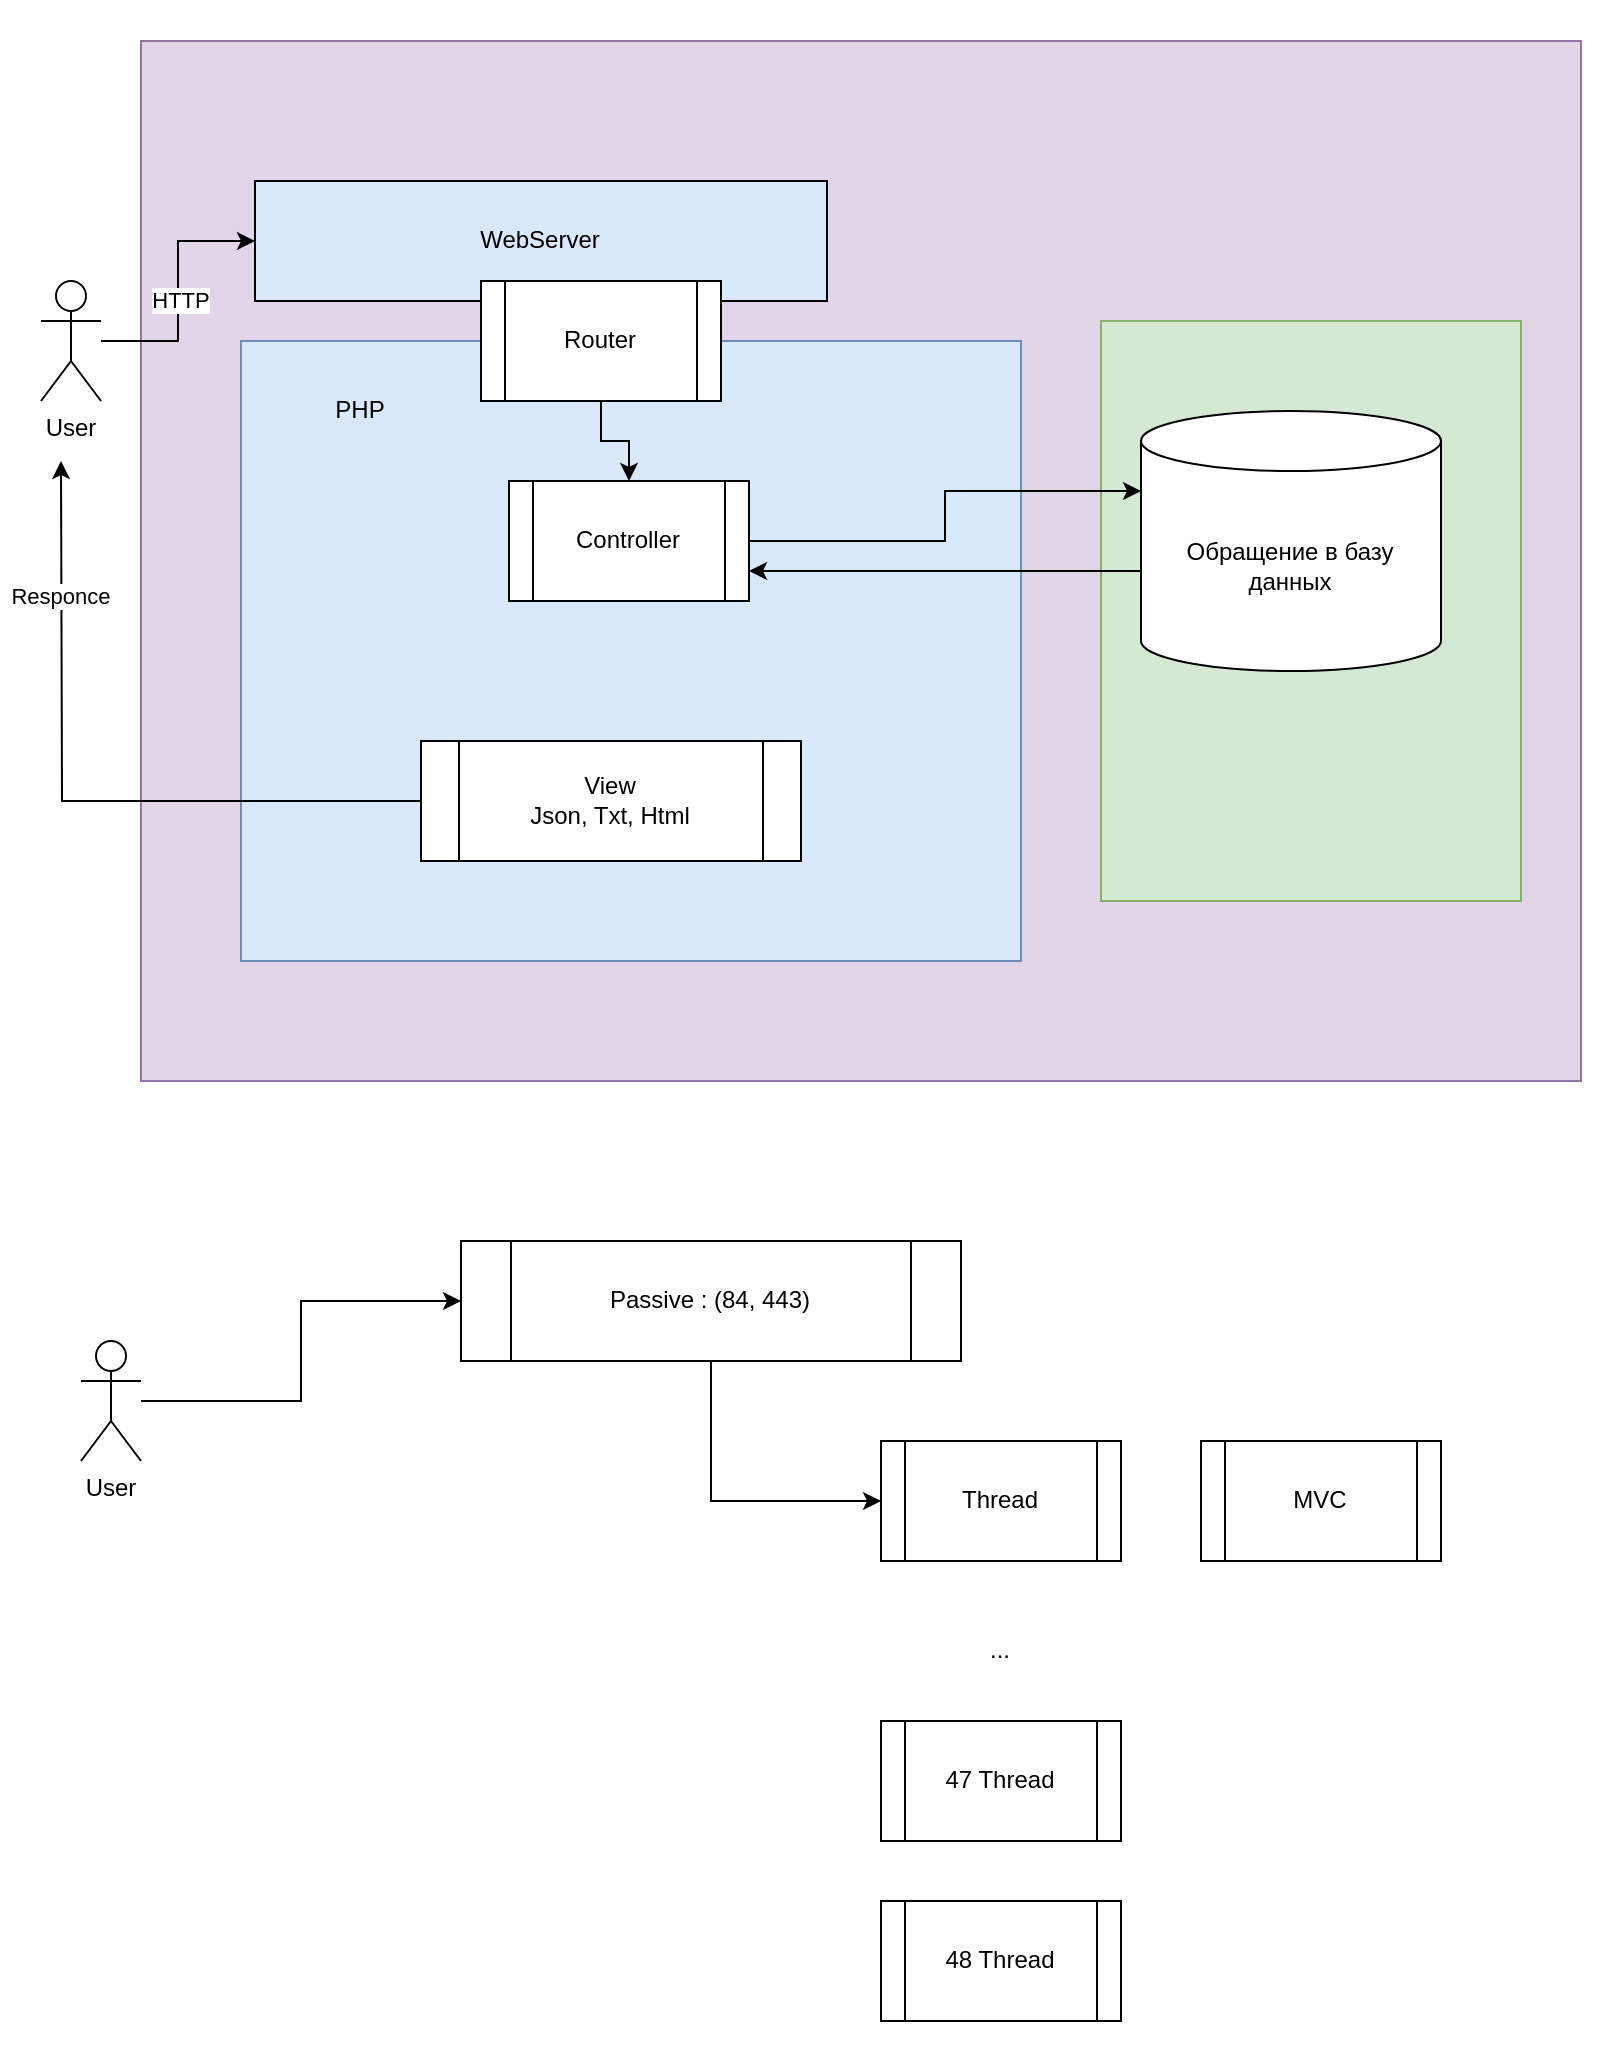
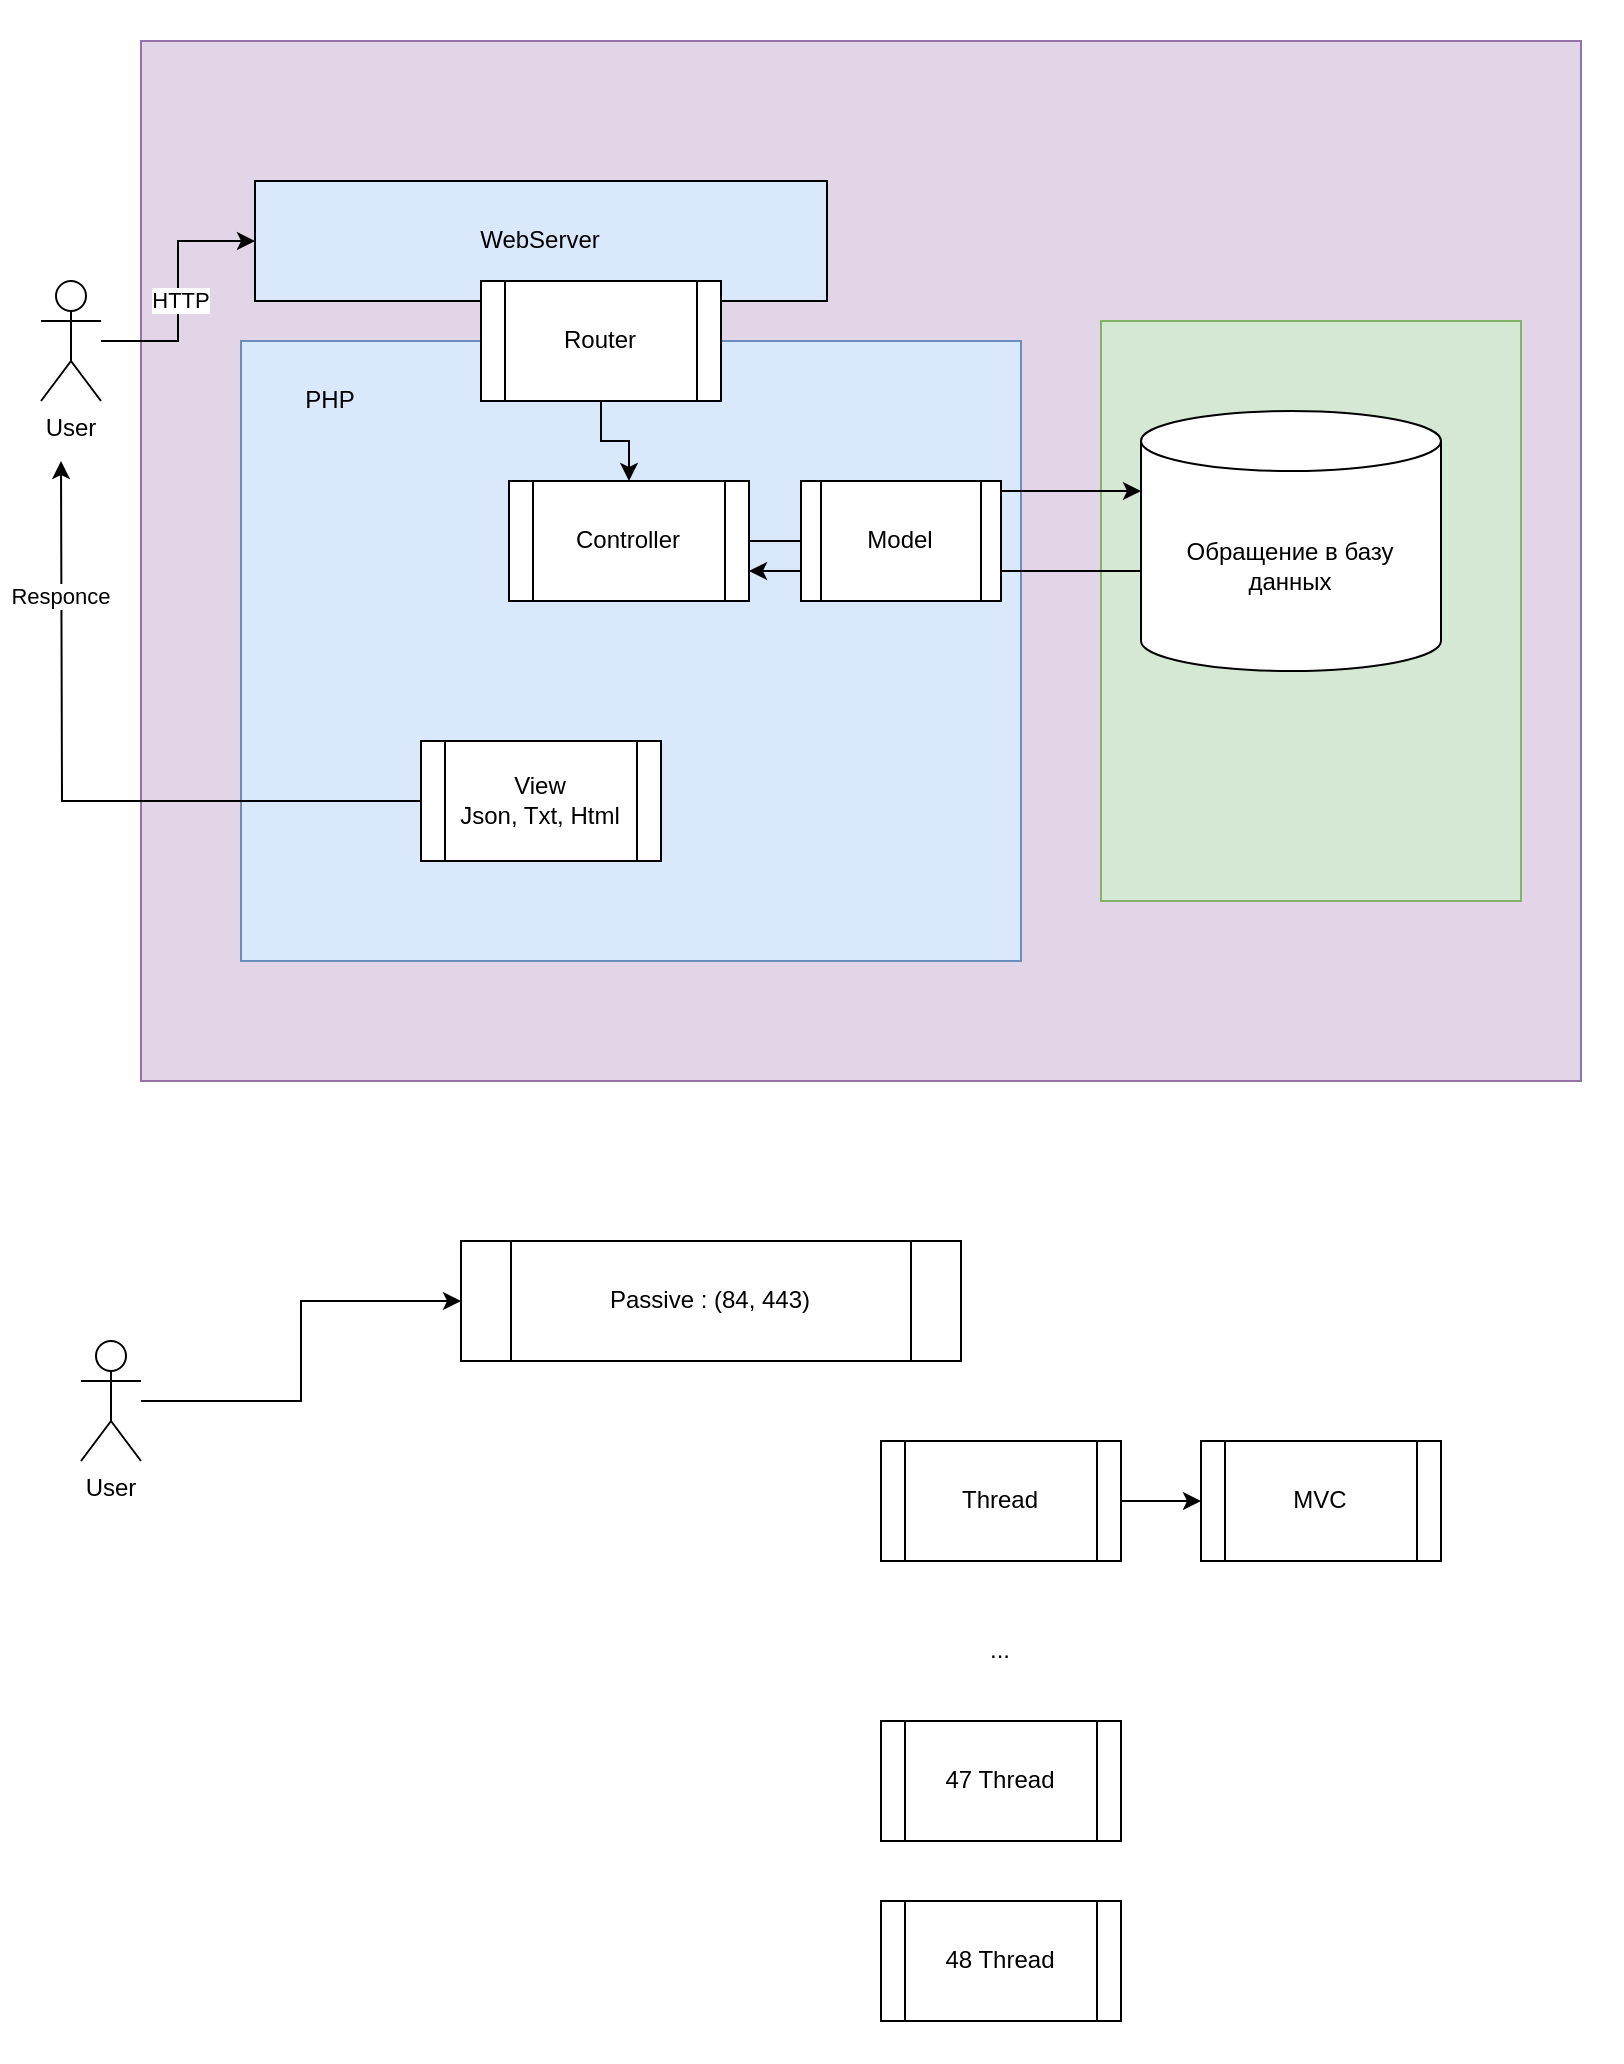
node "PHP": moved (361, 411) -> (331, 401)
node "Model": added
node "View Json, Txt, Html": size 380x120 -> 240x120
edge "Passive : (84, 443)" -> "Thread": removed
edge "Thread" -> "MVC": added
